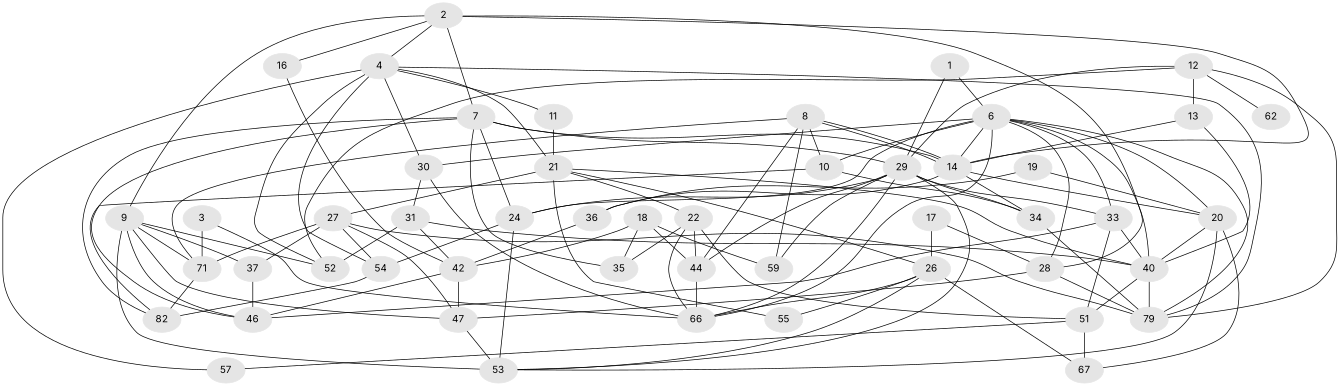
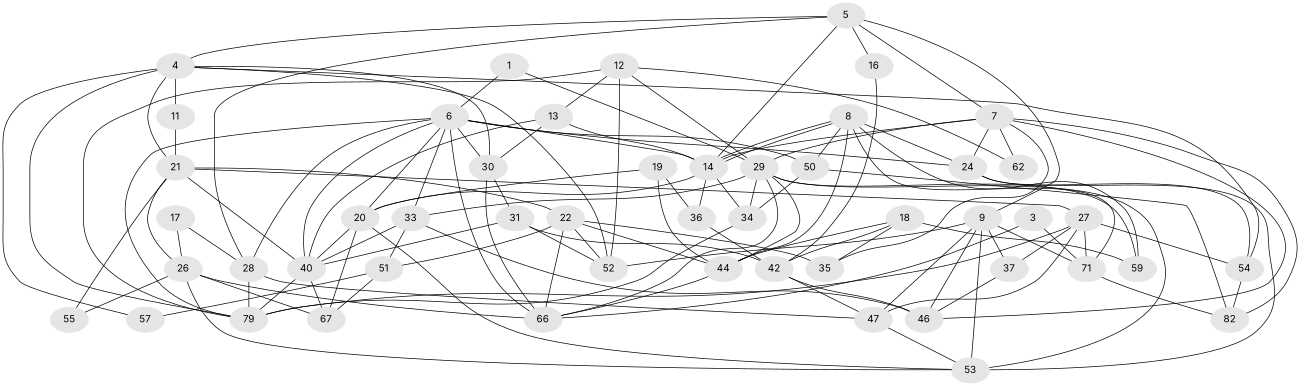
node "2": label "2" -> "5"
edge "13" -- "30": added
edge "7" -- "62": added
node "10": label "10" -> "50"
edge "29" -- "24": now "8" -- "24"
edge "19" -- "44": added
edge "22" -- "52": added
edge "40" -- "51": now "40" -- "67"
